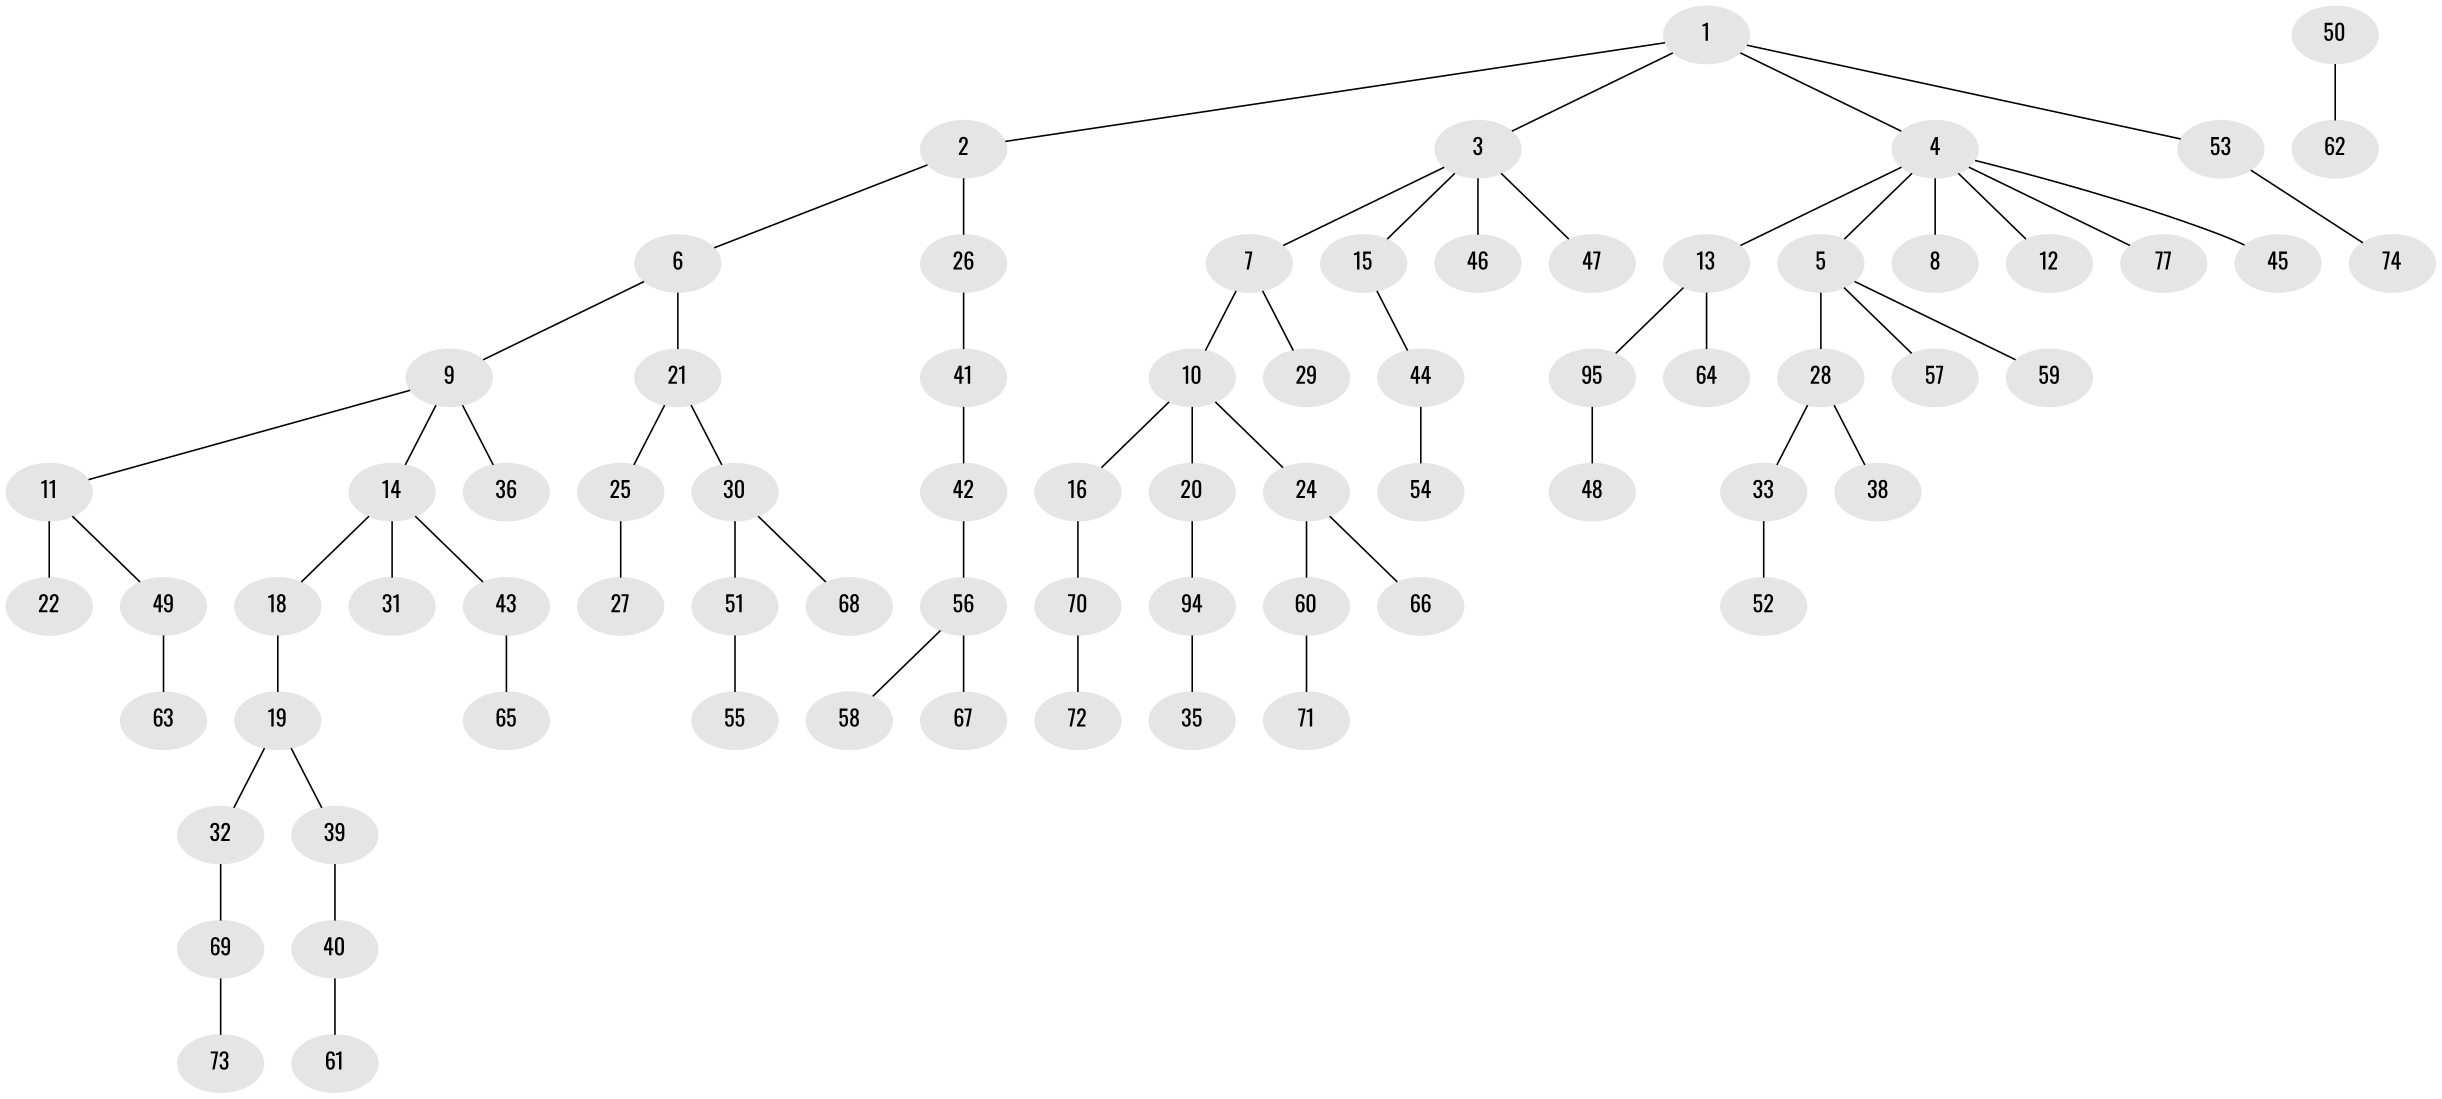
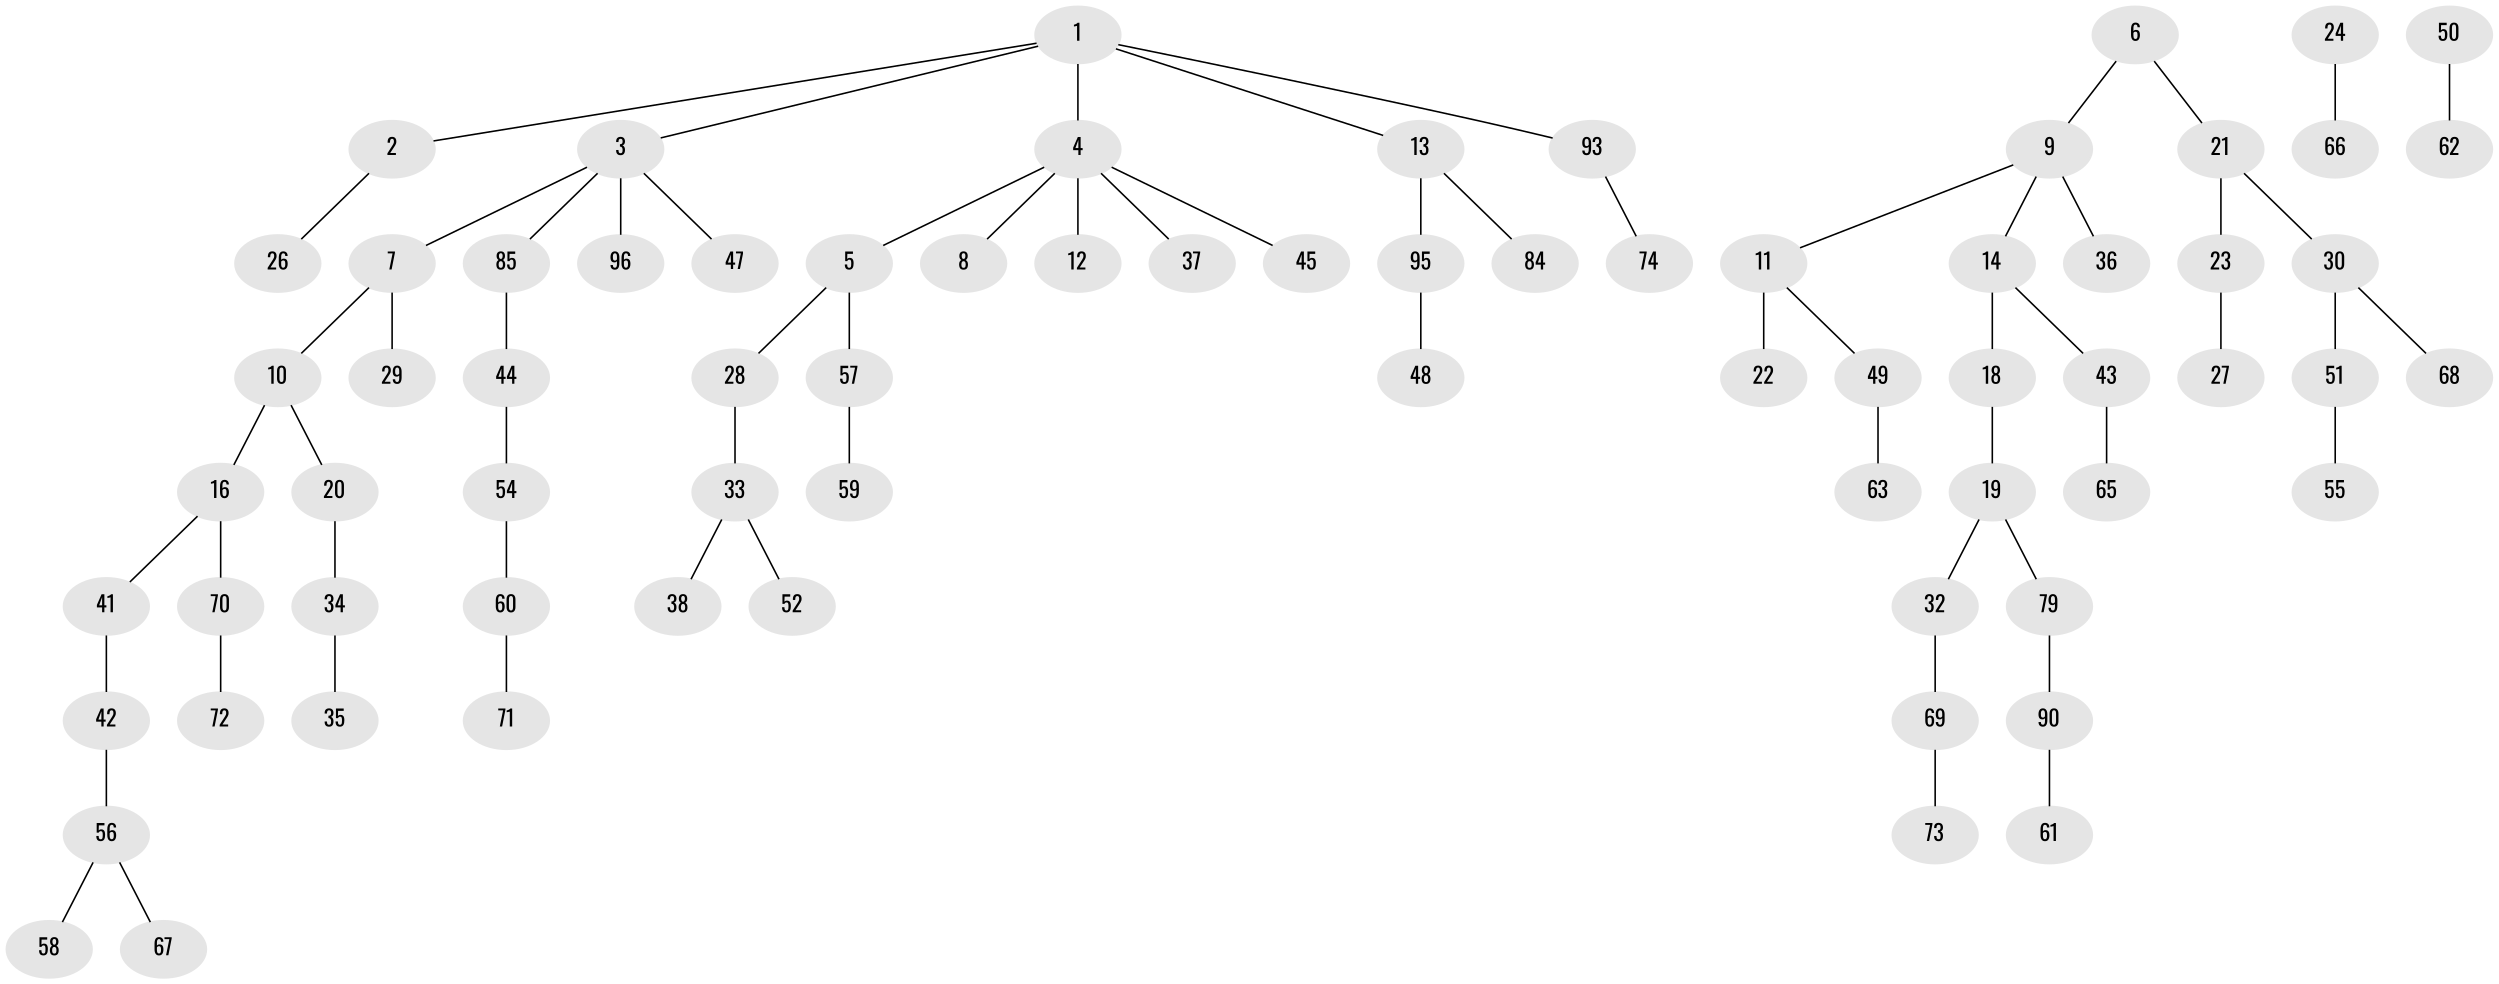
node "53": label "53" -> "93"
edge "2" -- "6": removed
edge "4" -- "13": now "1" -- "13"
node "15": label "15" -> "85"
node "46": label "46" -> "96"
node "77": label "77" -> "37"
edge "26" -- "41": now "16" -- "41"
edge "5" -- "59": now "57" -- "59"
node "64": label "64" -> "84"
edge "10" -- "24": removed
edge "28" -- "38": now "33" -- "38"
node "25": label "25" -> "23"
edge "24" -- "60": now "54" -- "60"
node "31": removed
node "94": label "94" -> "34"
node "39": label "39" -> "79"
node "40": label "40" -> "90"
